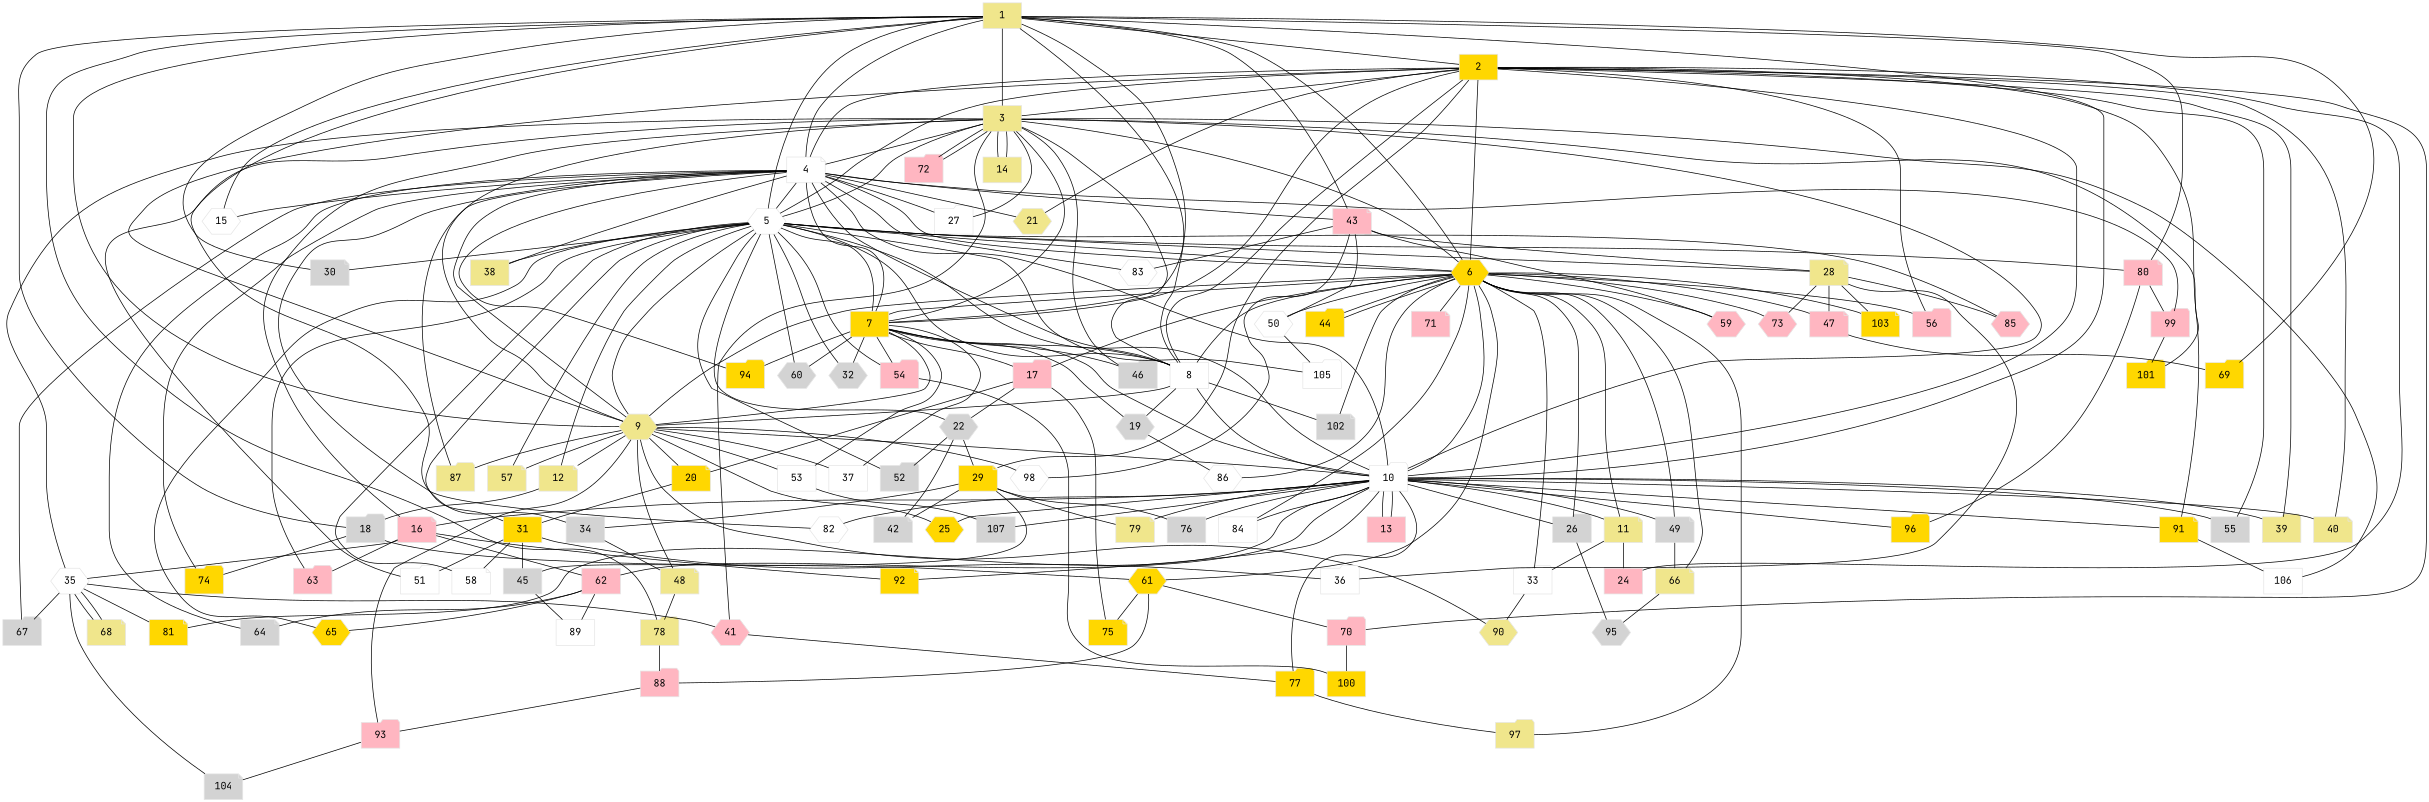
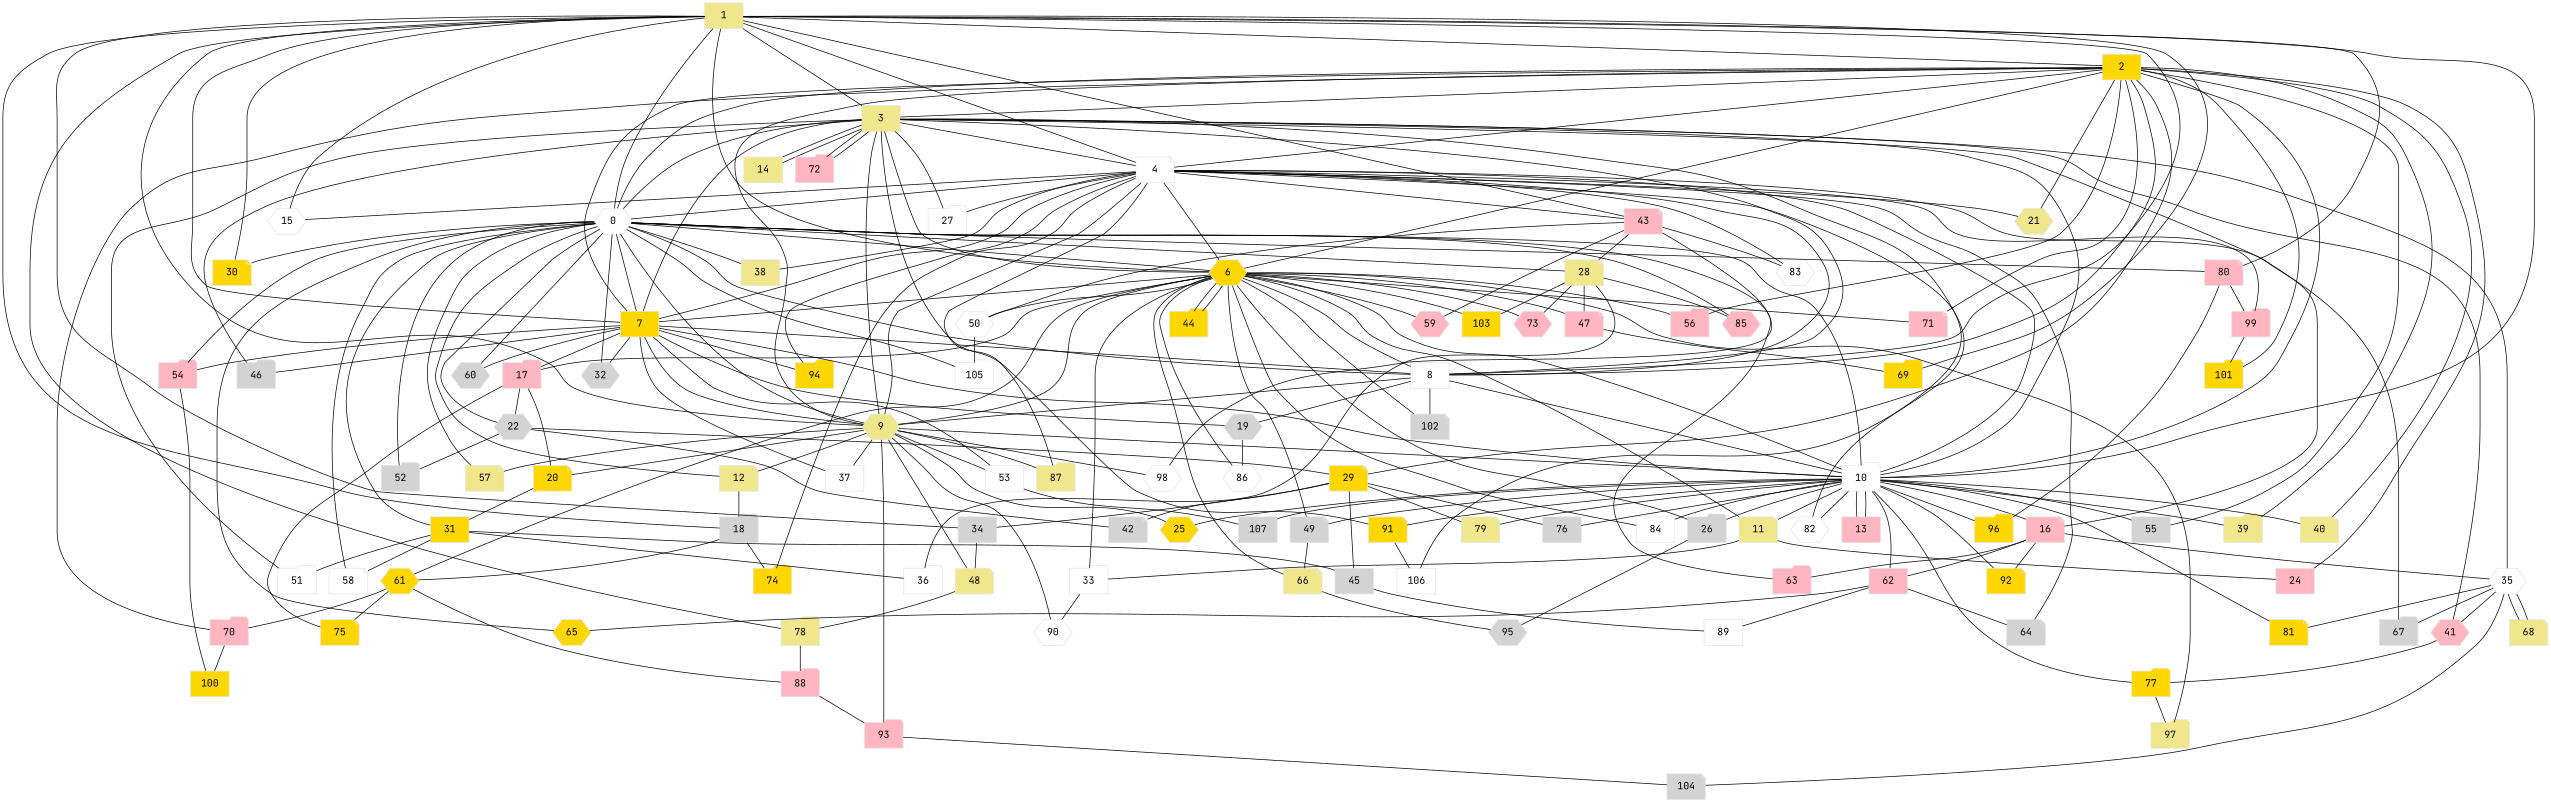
node "5": label "5" -> "0"
edge "2" -- "71": added
node "30": fillcolor lightgrey -> gold
node "103": shape note -> box
node "90": fillcolor khaki -> white
